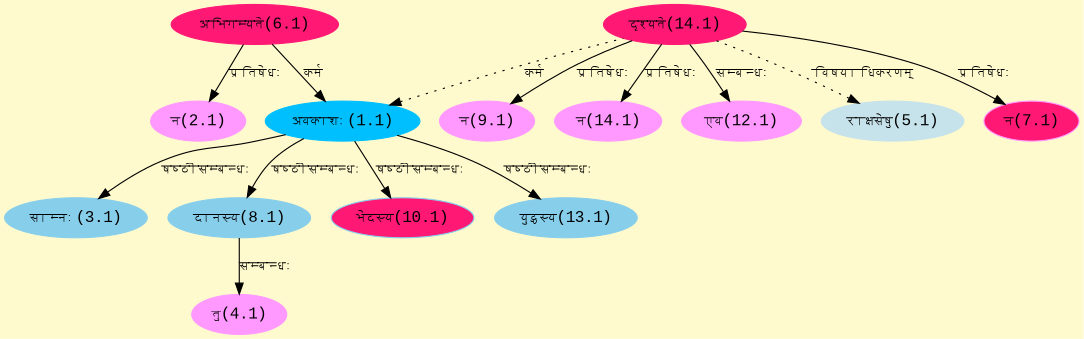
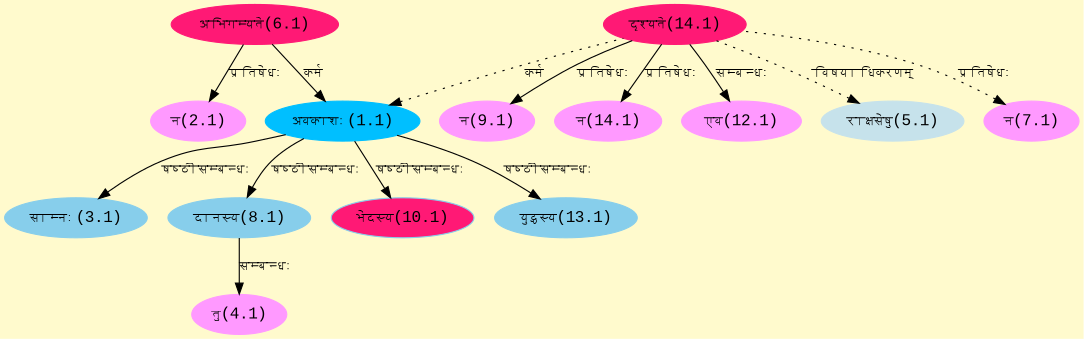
edge "दृश्यते(14.1)" -> "न(7.1)": style solid -> dotted
node "न(7.1)": fillcolor #ff1975 -> #ff99ff
